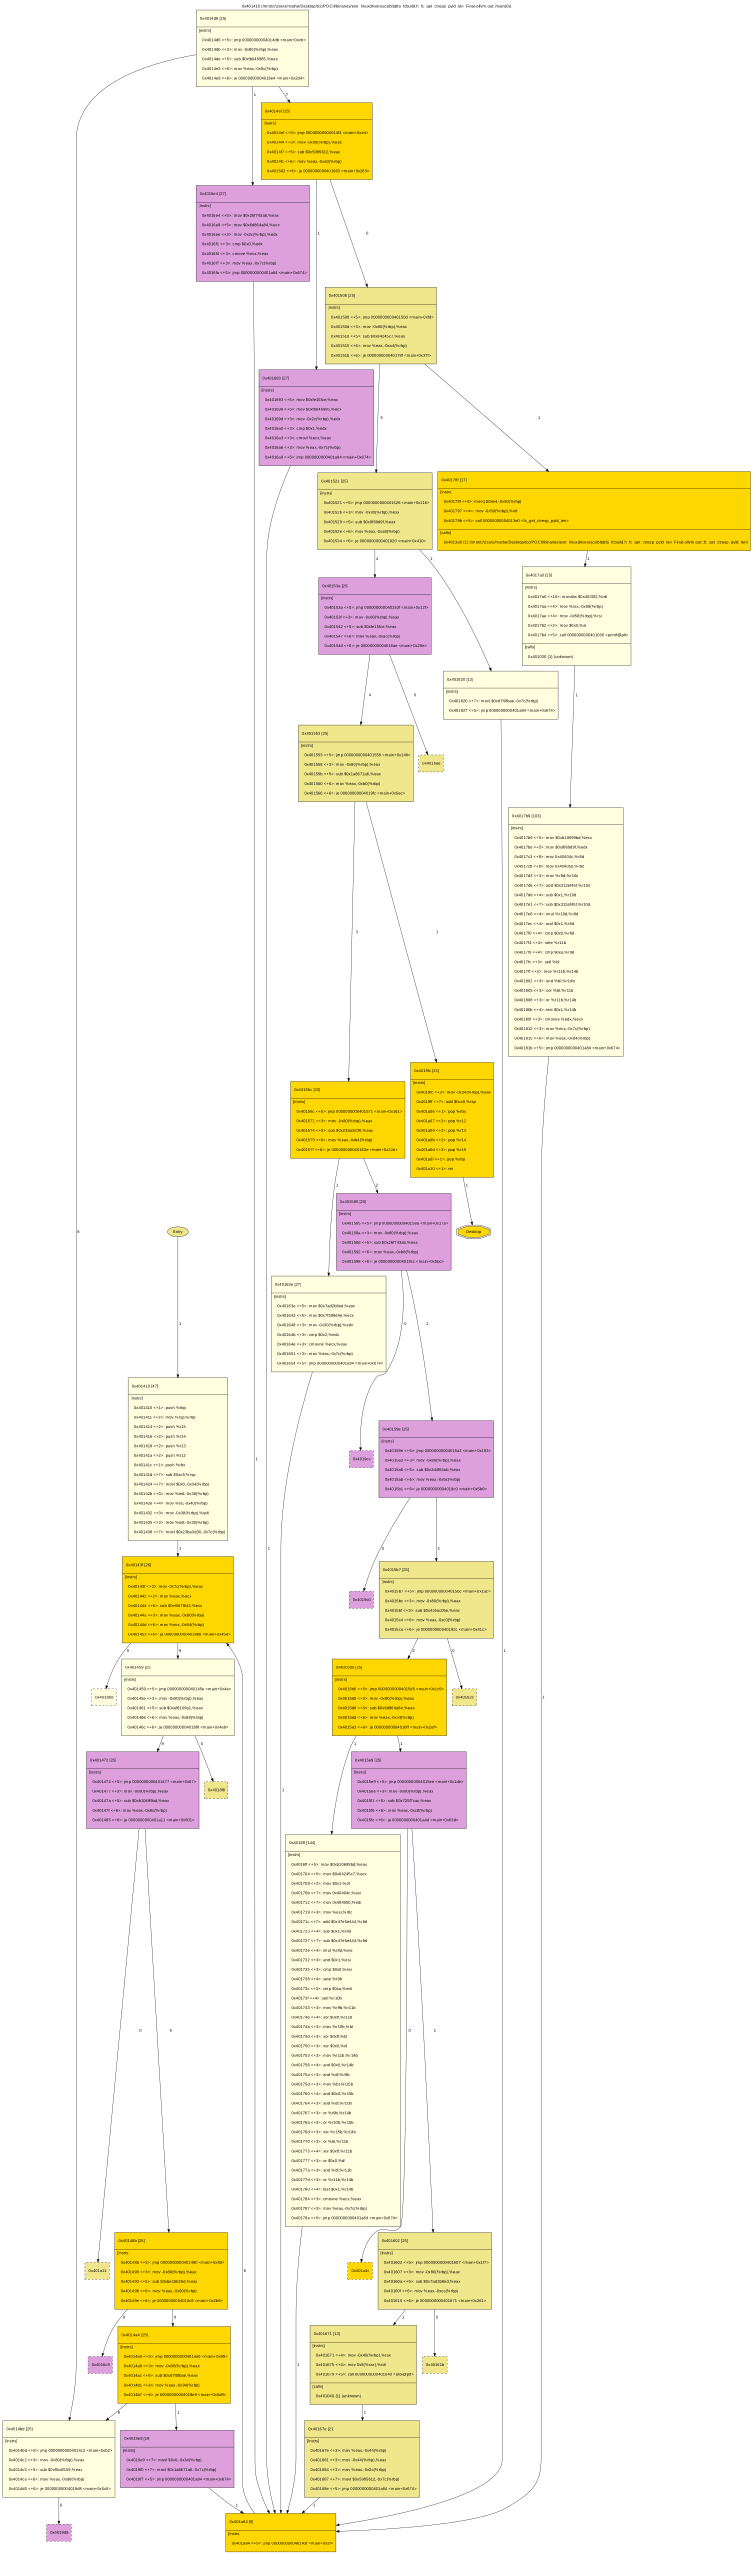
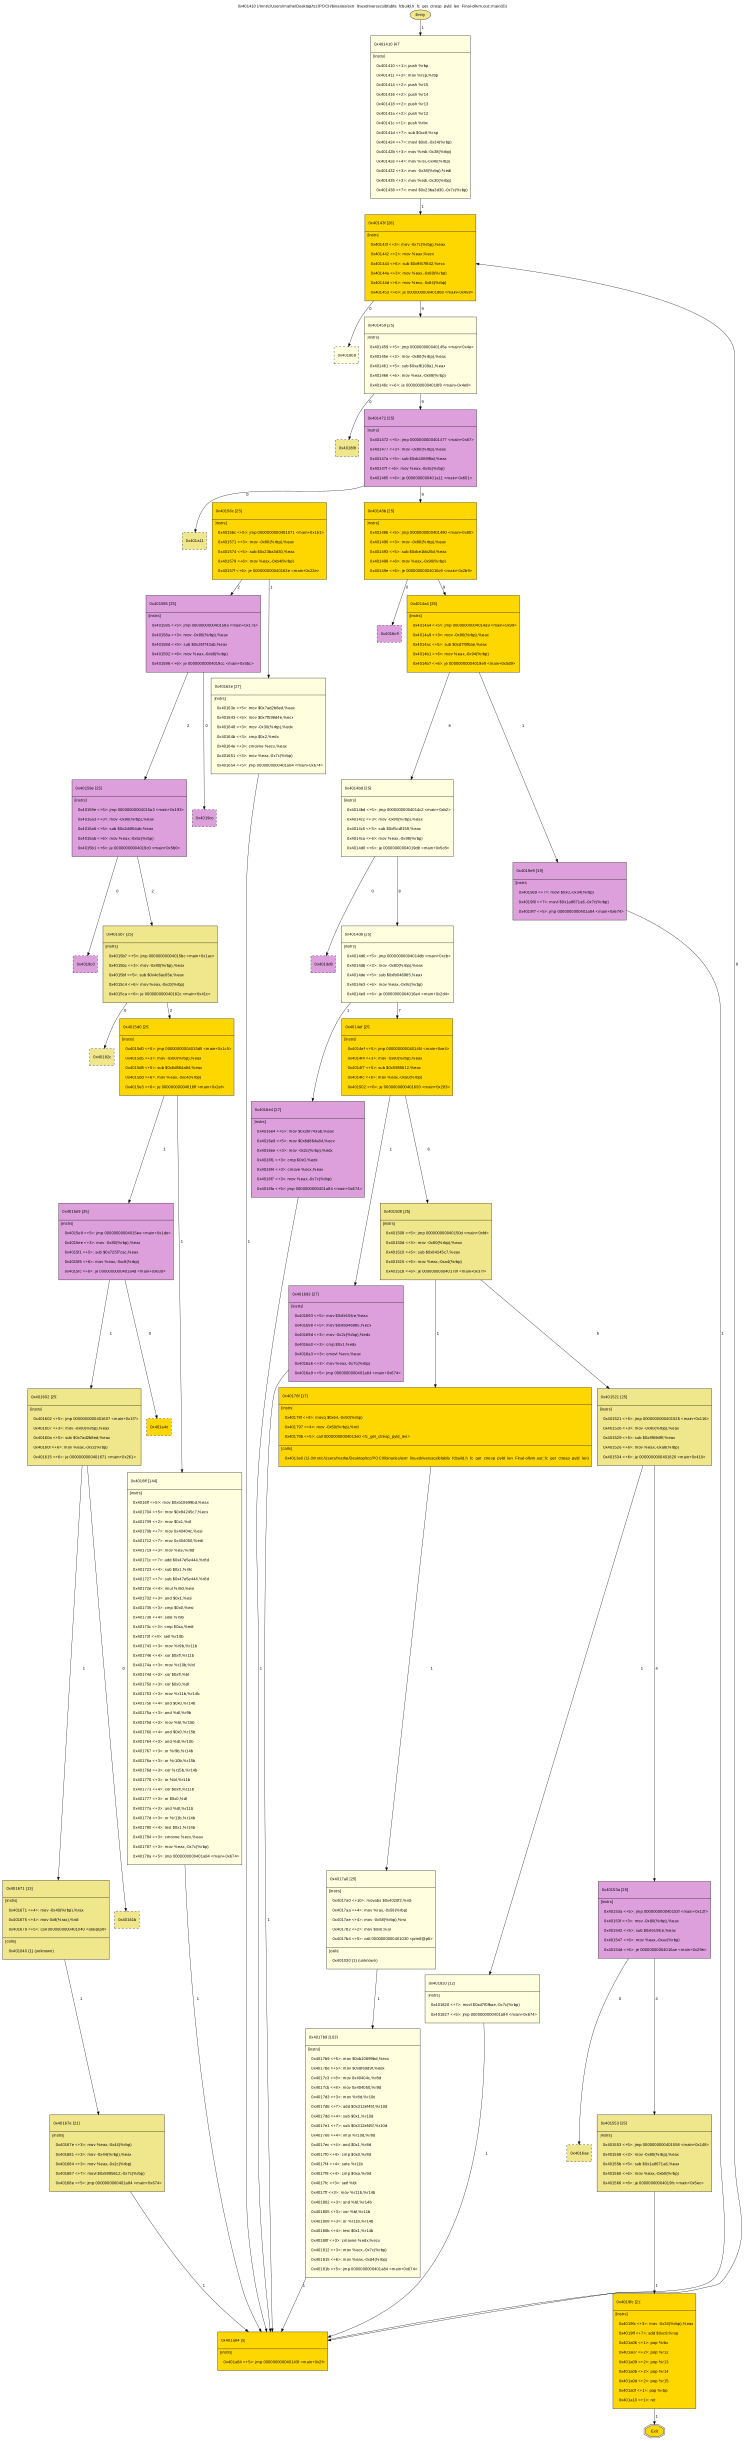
edge "0x401553 [25]" -> "0x40156c [25]": removed, label "3"
edge "0x4014d6 [25]" -> "0x4014bd [25]": reversed
node "Desktop": label "Desktop" -> "Exit"
